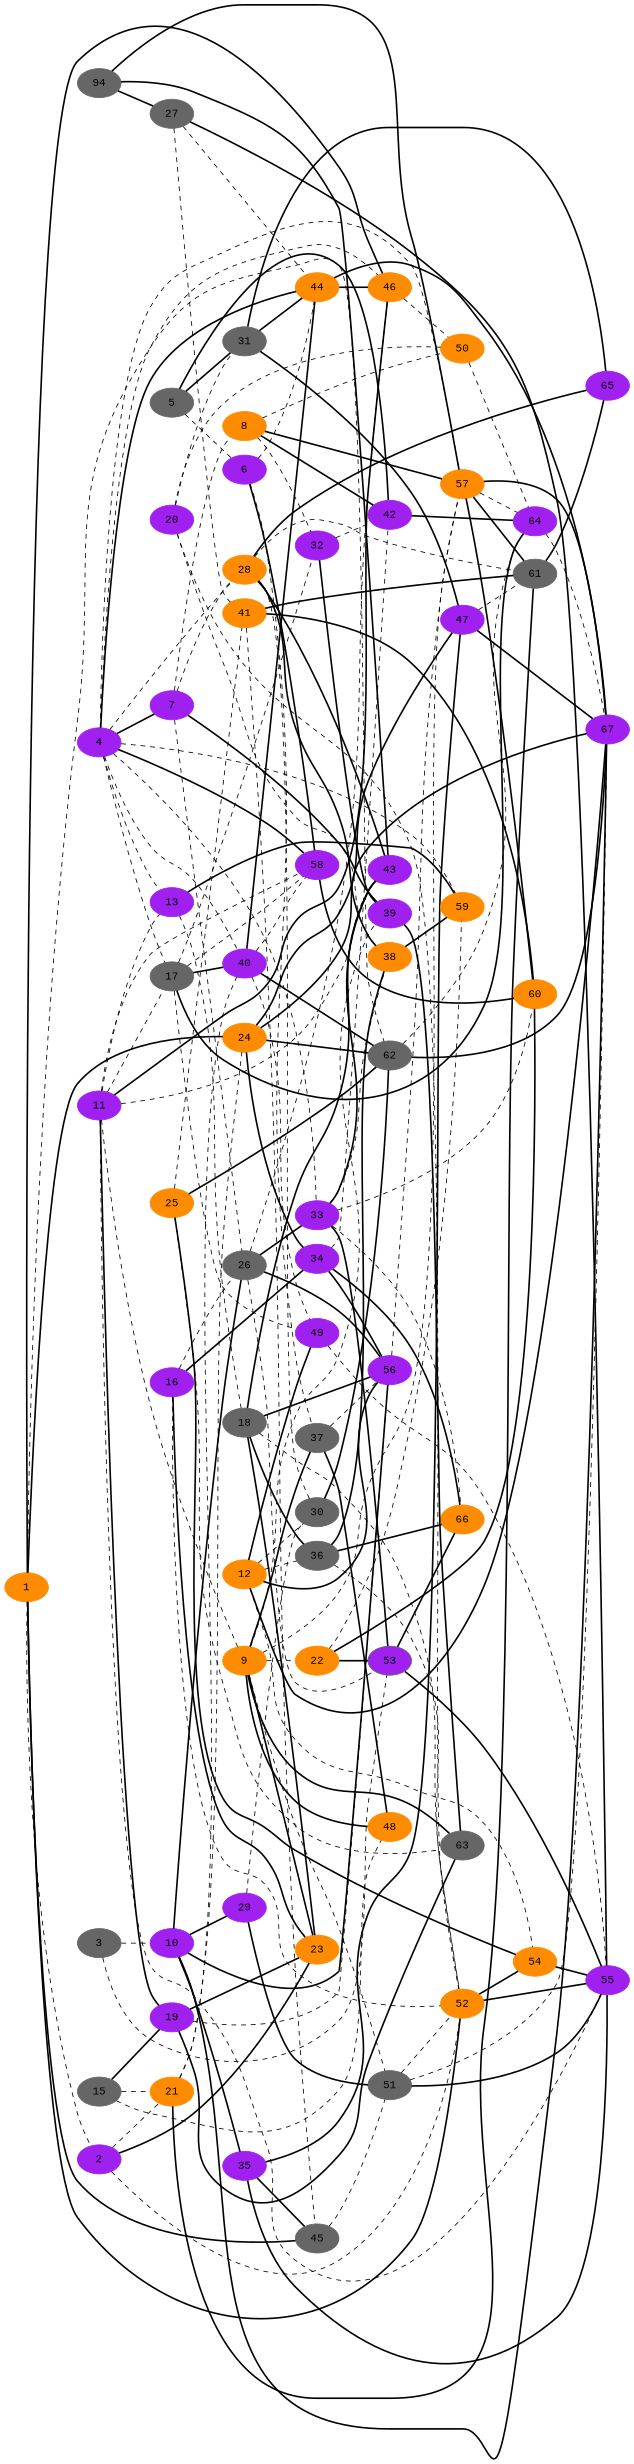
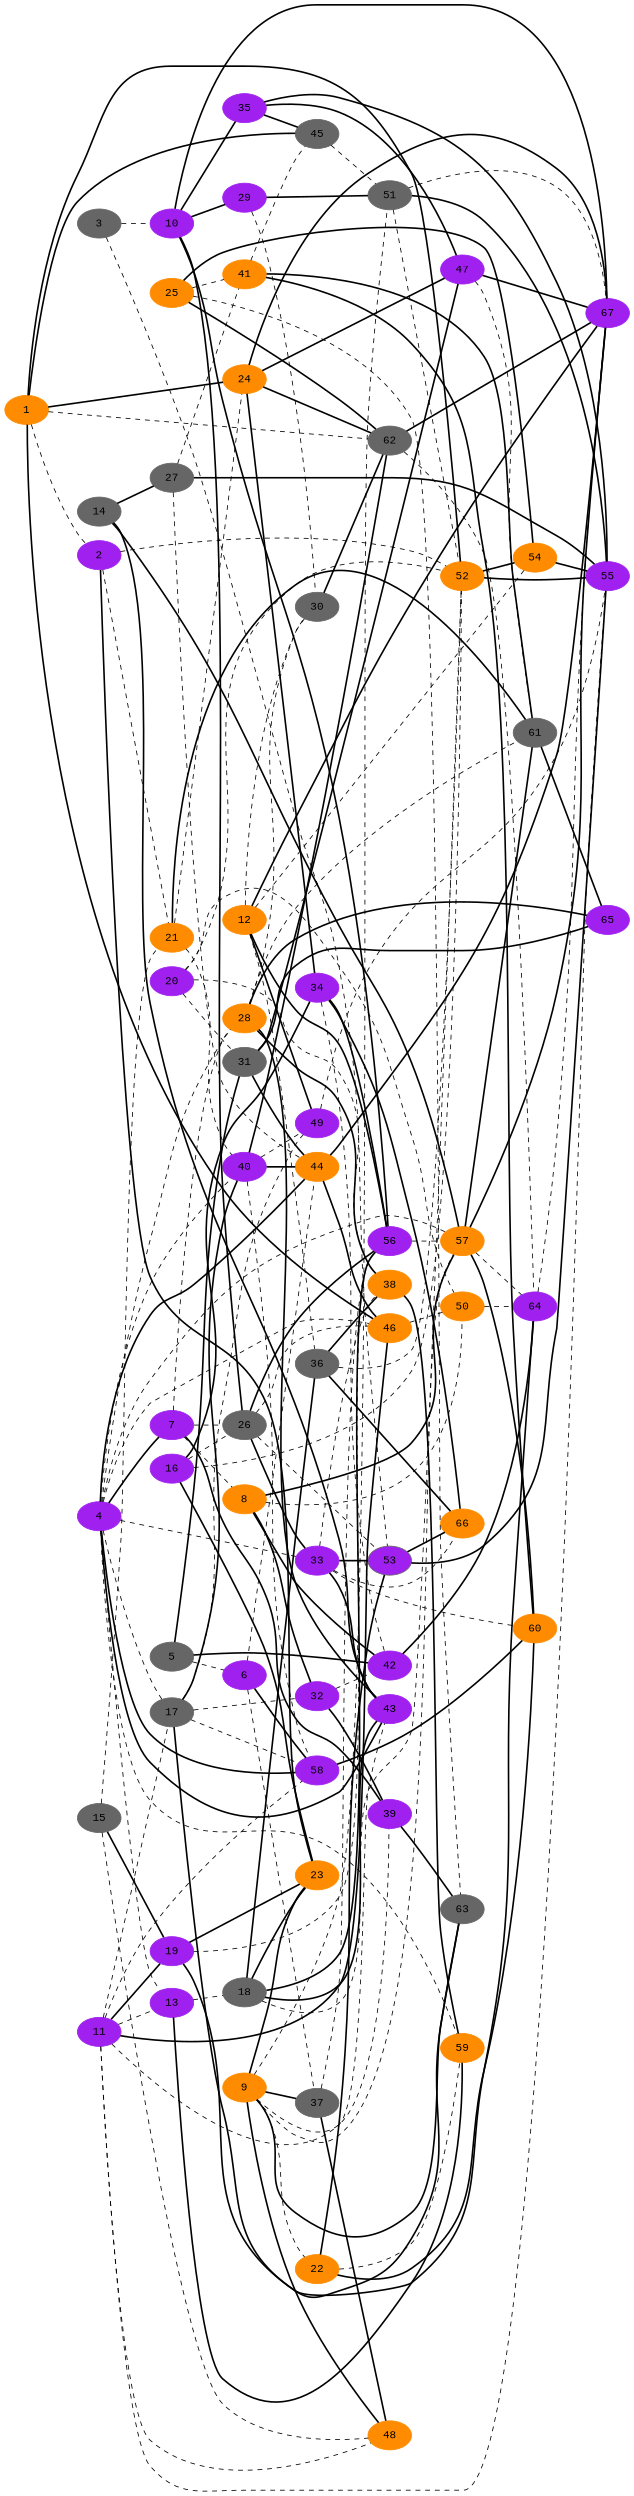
node "94": label "94" -> "14"
edge "8" -- "32": style dashed -> bold
edge "11" -- "9": now "11" -- "48"
edge "4" -- "43": added
